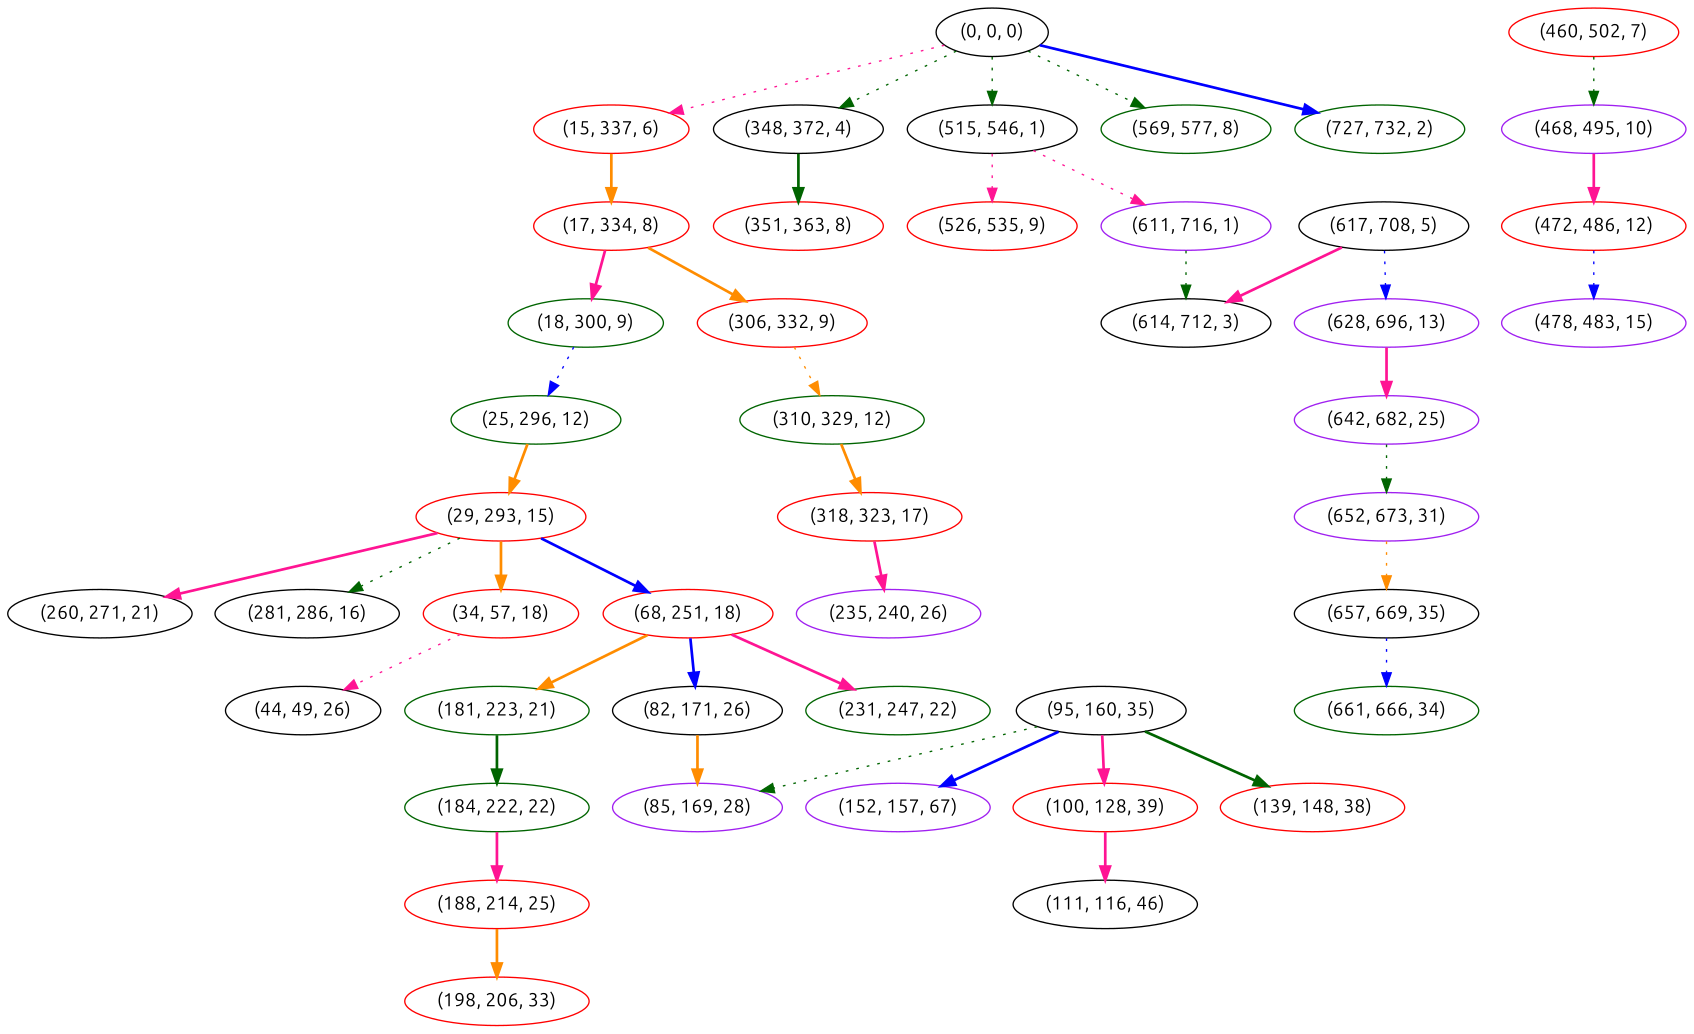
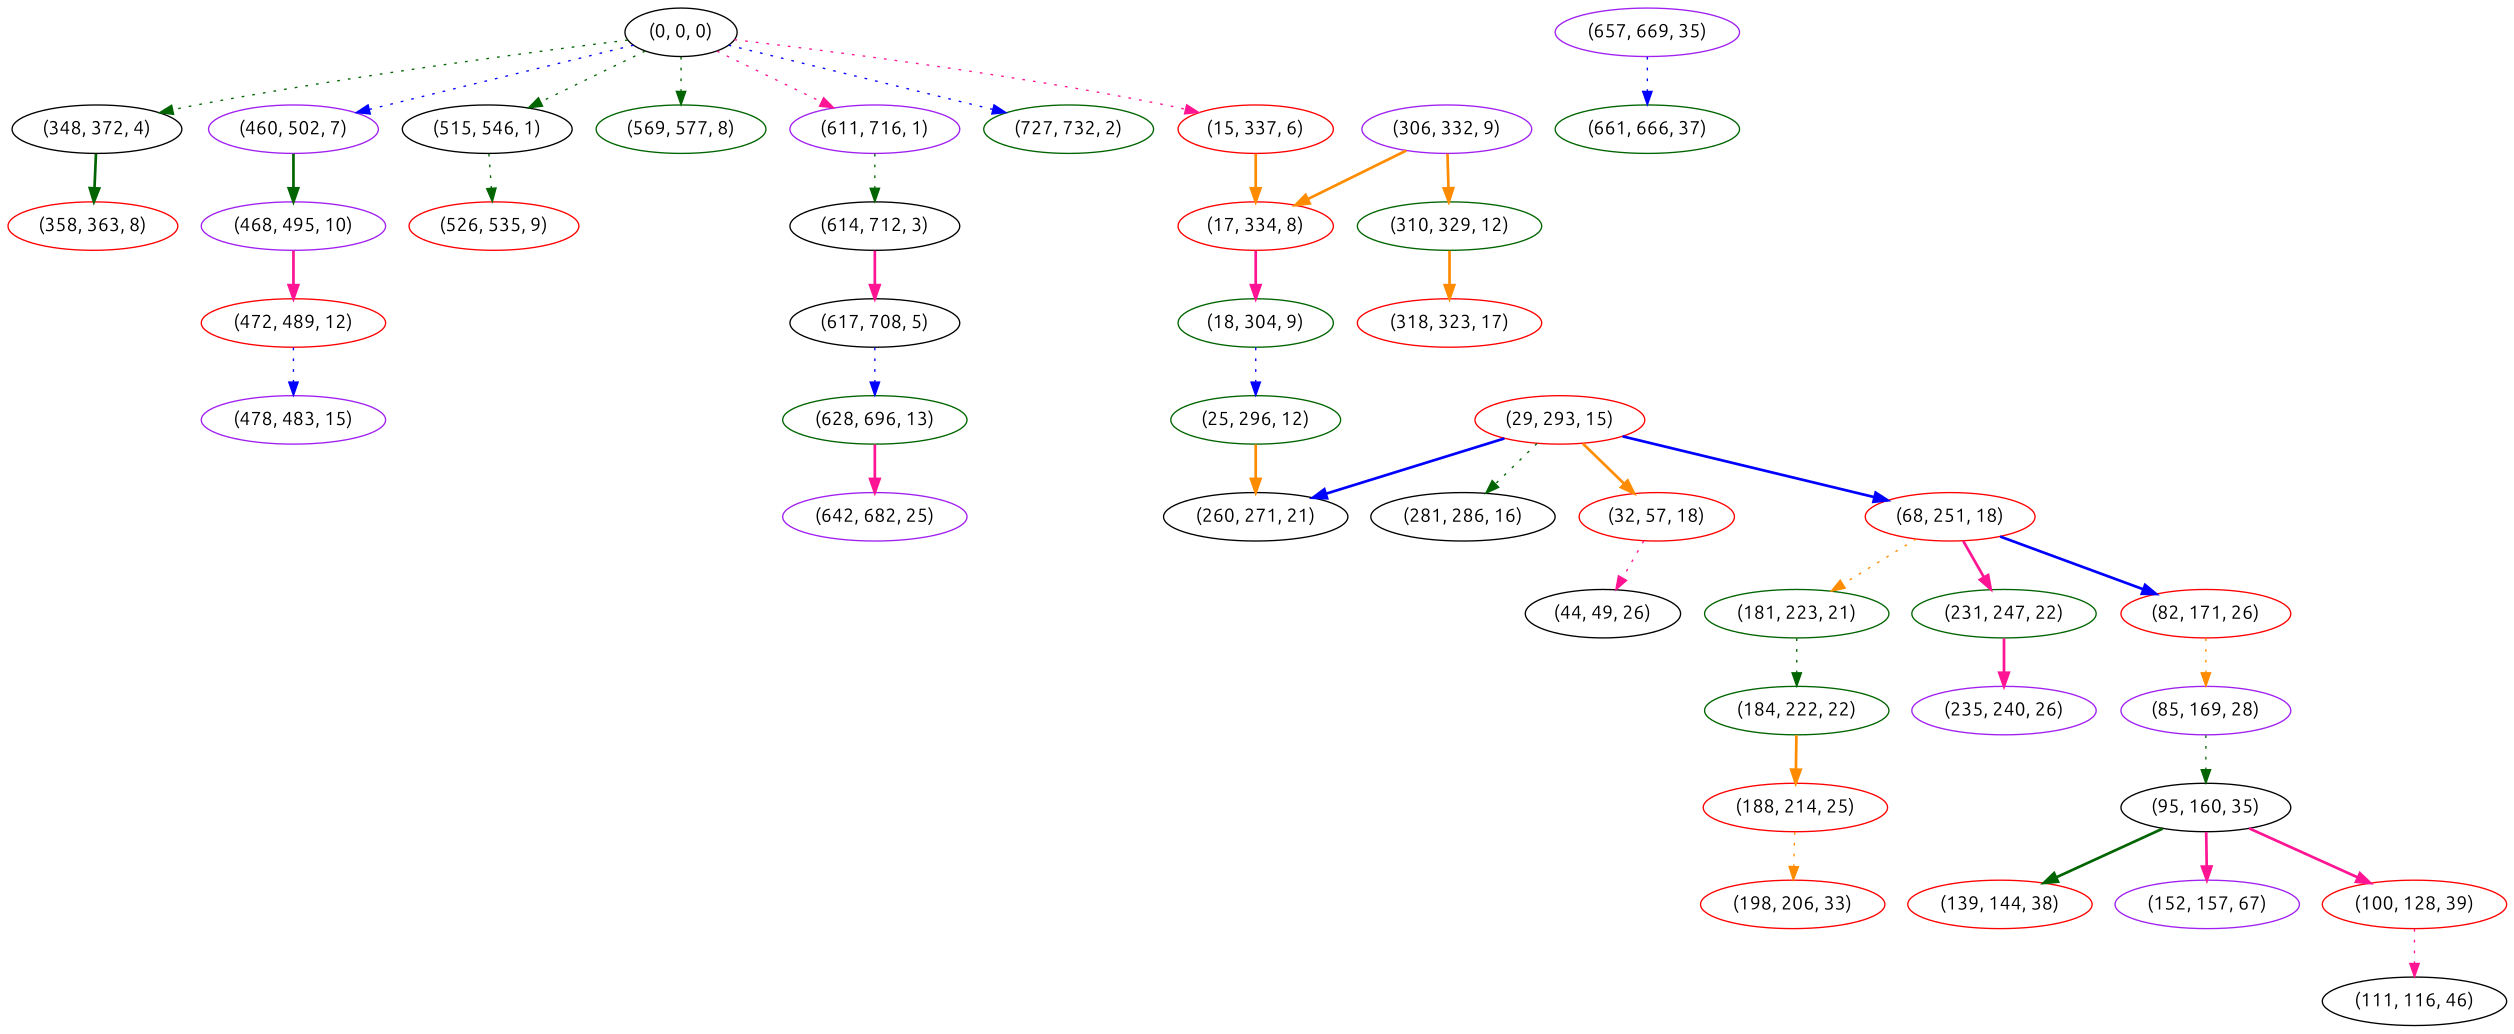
node "(460, 502, 7)": color red -> purple
edge "(460, 502, 7)" -> "(468, 495, 10)": style dotted -> bold
edge "(0, 0, 0)" -> "(460, 502, 7)": added
edge "(0, 0, 0)" -> "(727, 732, 2)": style bold -> dotted
edge "(515, 546, 1)" -> "(526, 535, 9)": color deeppink -> darkgreen
edge "(515, 546, 1)" -> "(611, 716, 1)": now "(0, 0, 0)" -> "(611, 716, 1)"
node "(351, 363, 8)": label "(351, 363, 8)" -> "(358, 363, 8)"
node "(472, 486, 12)": label "(472, 486, 12)" -> "(472, 489, 12)"
edge "(17, 334, 8)" -> "(306, 332, 9)": reversed
edge "(617, 708, 5)" -> "(614, 712, 3)": reversed
node "(18, 300, 9)": label "(18, 300, 9)" -> "(18, 304, 9)"
node "(306, 332, 9)": color red -> purple
node "(628, 696, 13)": color purple -> darkgreen
edge "(306, 332, 9)" -> "(310, 329, 12)": style dotted -> bold
edge "(25, 296, 12)" -> "(29, 293, 15)": now "(25, 296, 12)" -> "(260, 271, 21)"
node "(652, 673, 31)": removed
edge "(318, 323, 17)" -> "(235, 240, 26)": now "(231, 247, 22)" -> "(235, 240, 26)"
edge "(29, 293, 15)" -> "(260, 271, 21)": color deeppink -> blue
node "(34, 57, 18)": label "(34, 57, 18)" -> "(32, 57, 18)"
node "(657, 669, 35)": color black -> purple
edge "(68, 251, 18)" -> "(181, 223, 21)": style bold -> dotted
node "(82, 171, 26)": color black -> red
node "(661, 666, 34)": label "(661, 666, 34)" -> "(661, 666, 37)"
edge "(181, 223, 21)" -> "(184, 222, 22)": style bold -> dotted
edge "(82, 171, 26)" -> "(85, 169, 28)": style bold -> dotted
edge "(95, 160, 35)" -> "(152, 157, 67)": color blue -> deeppink
edge "(95, 160, 35)" -> "(85, 169, 28)": reversed
node "(139, 148, 38)": label "(139, 148, 38)" -> "(139, 144, 38)"
edge "(184, 222, 22)" -> "(188, 214, 25)": color deeppink -> darkorange
edge "(100, 128, 39)" -> "(111, 116, 46)": style bold -> dotted
edge "(188, 214, 25)" -> "(198, 206, 33)": style bold -> dotted
